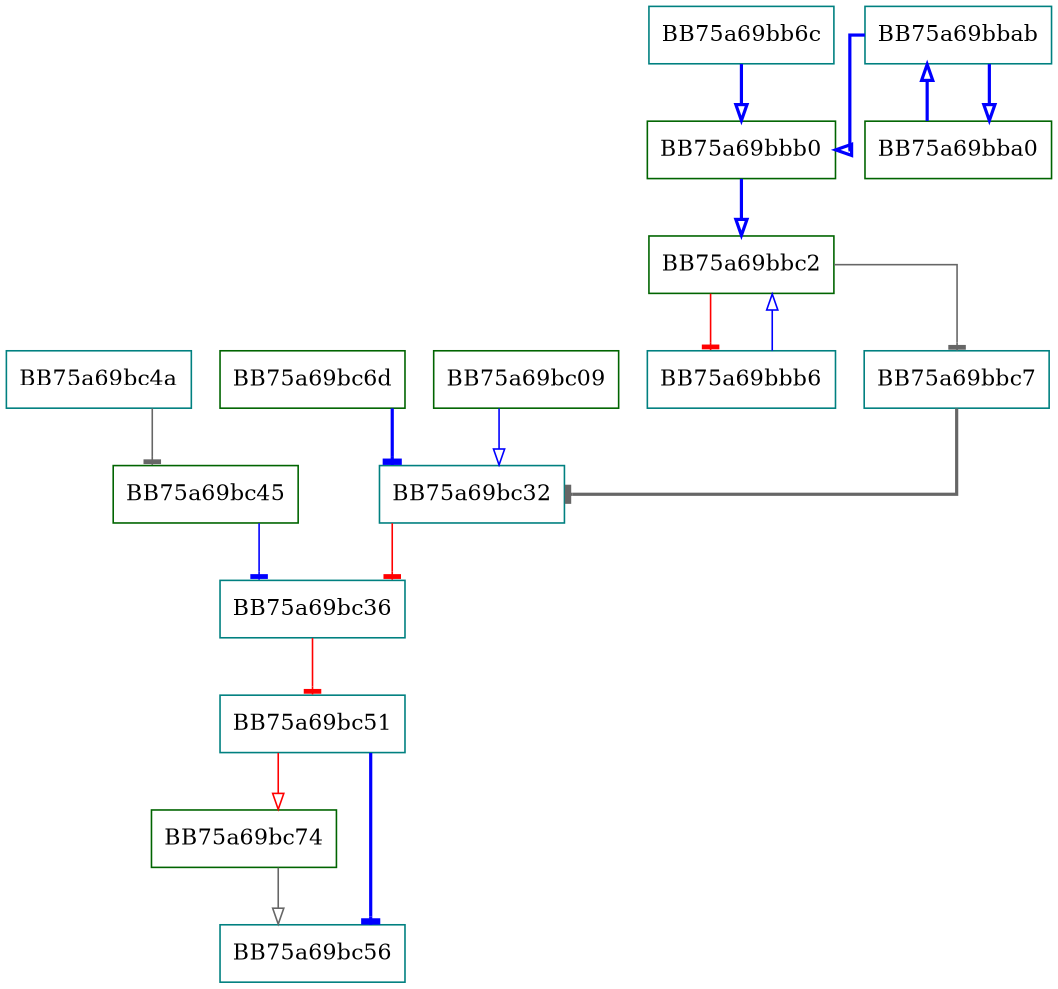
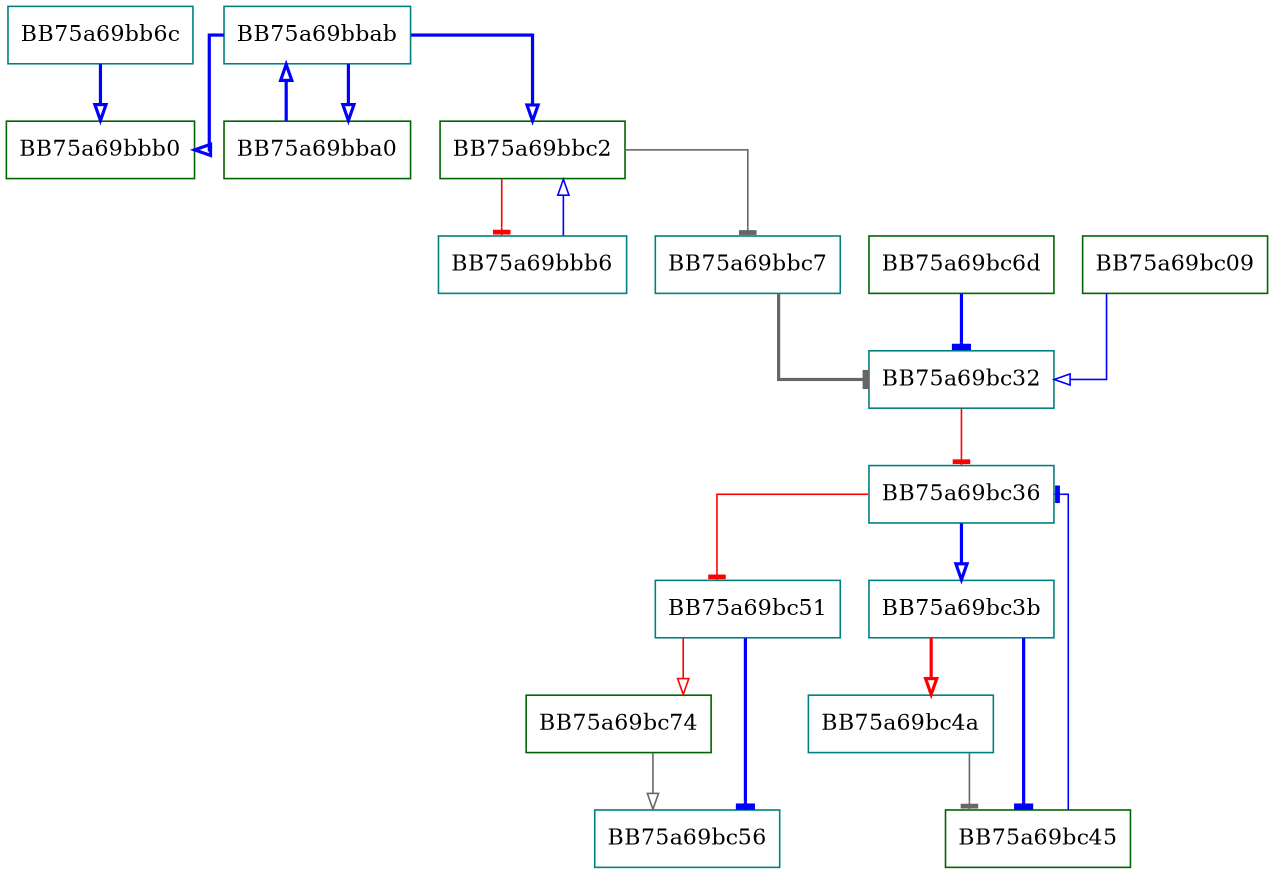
edge "BB75a69bbb0" -> "BB75a69bbc2": now "BB75a69bbab" -> "BB75a69bbc2"
node "BB75a69bc3b": added
